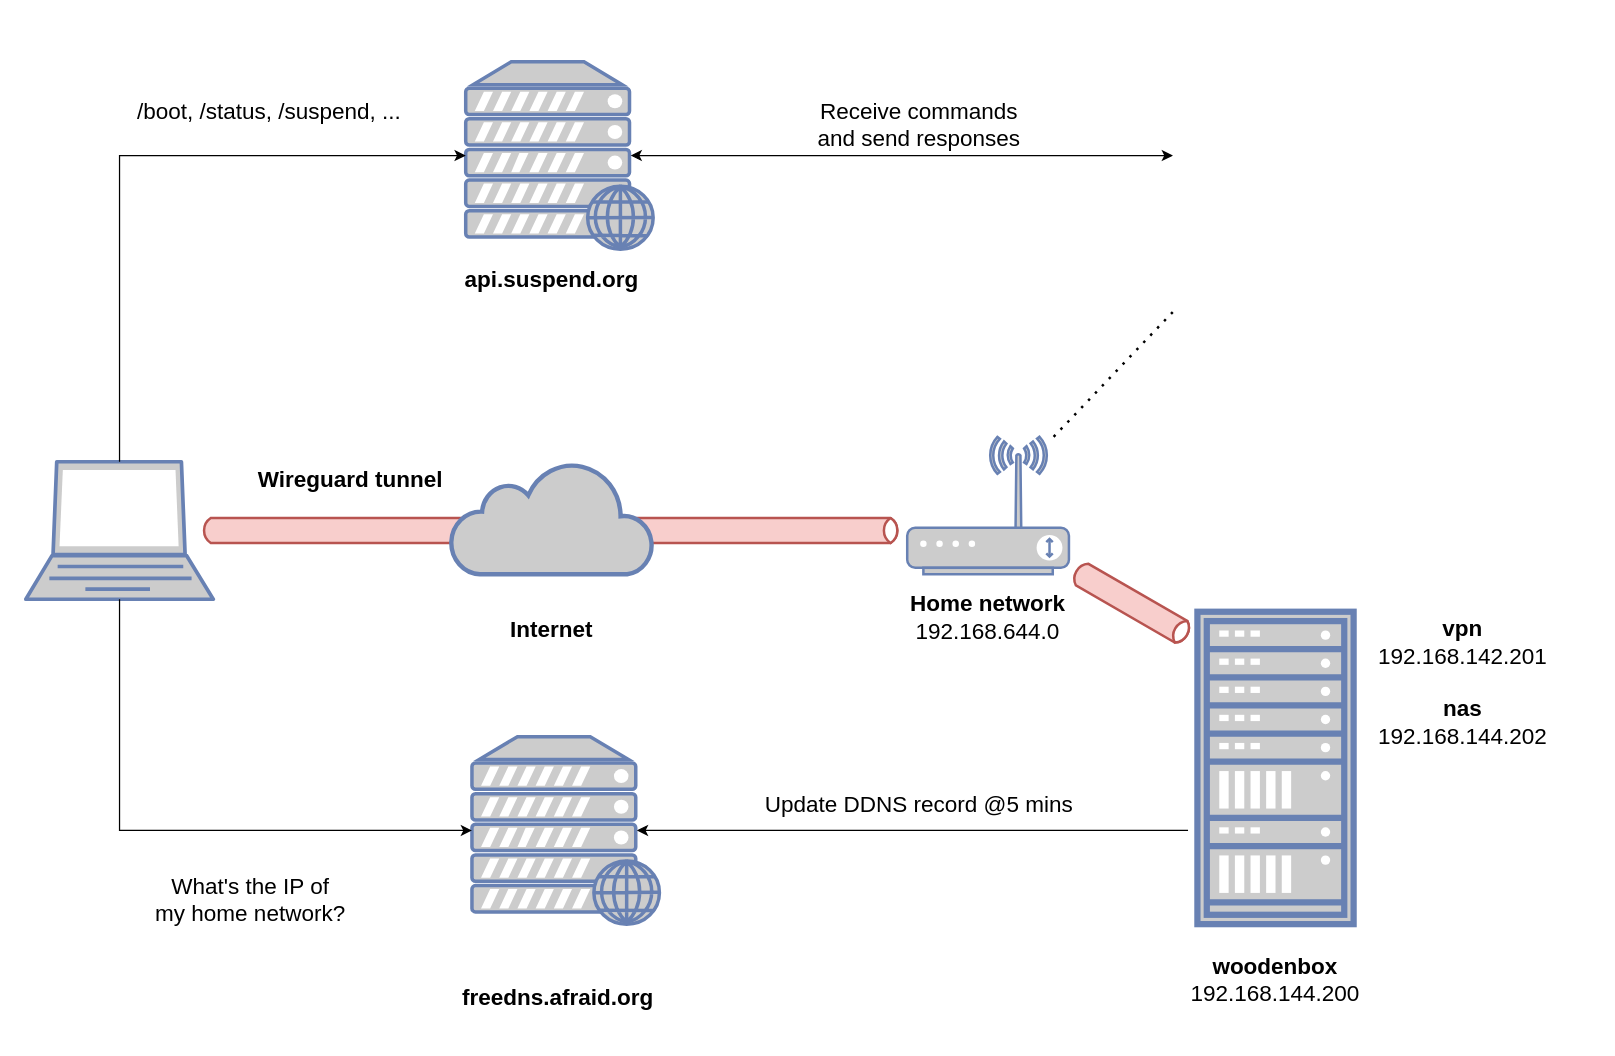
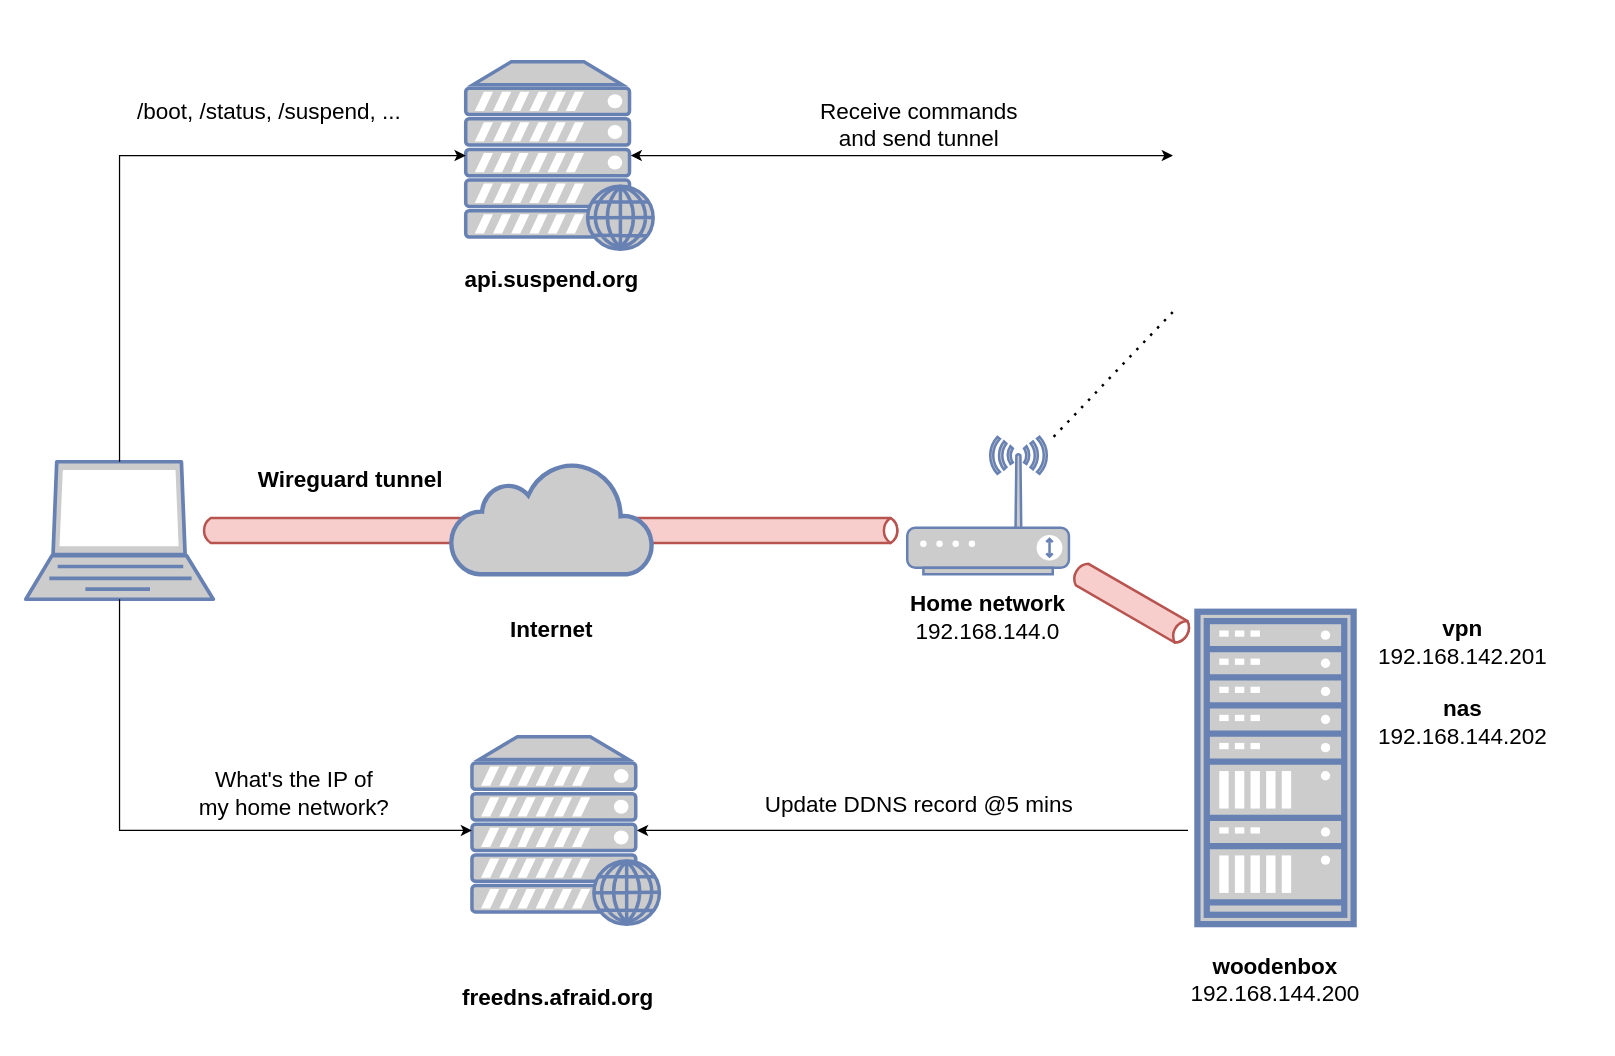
node "Receive commands and send responses": label "Receive commands and send responses" -> "Receive commands and send tunnel"
node "Home network 192.168.644.0": label "Home network 192.168.644.0" -> "Home network 192.168.144.0"
node "What's the IP of my home network?": moved (251, 901) -> (294, 794)
